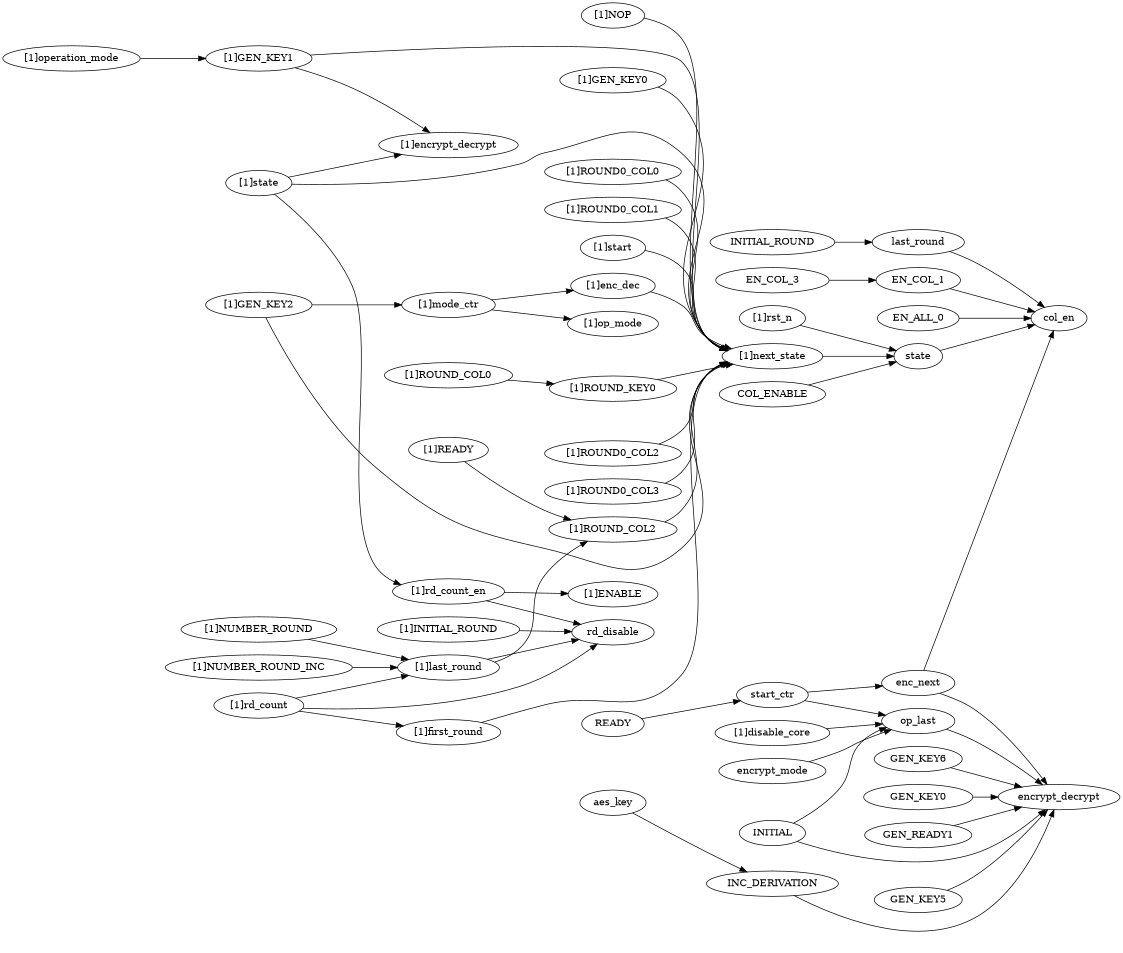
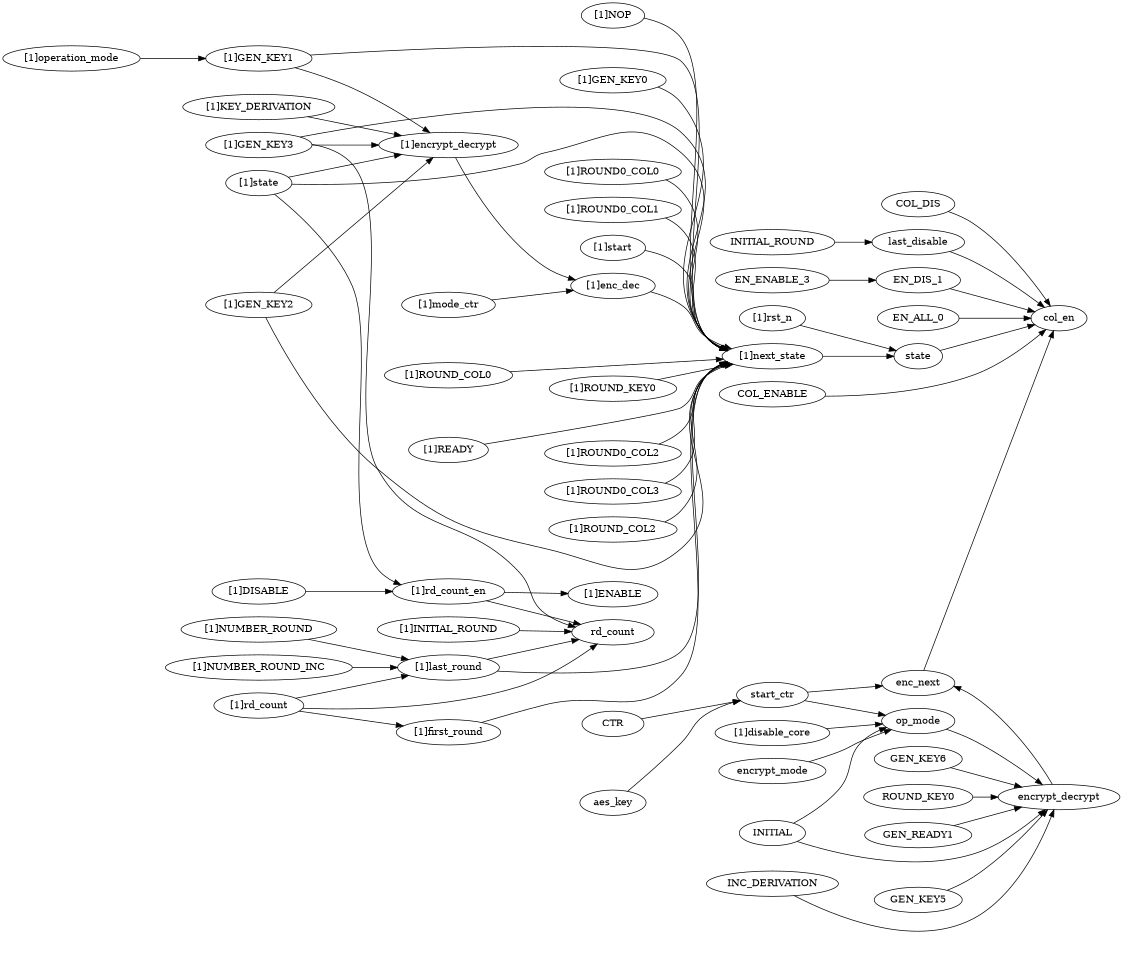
node "[1]KEY_DERIVATION": added
node "[1]GEN_KEY3": added
node "COL_DIS": added
edge "[1]encrypt_decrypt" -> "[1]enc_dec": added
node "last_round": label "last_round" -> "last_disable"
node "EN_COL_3": label "EN_COL_3" -> "EN_ENABLE_3"
node "EN_COL_1": label "EN_COL_1" -> "EN_DIS_1"
edge "[1]GEN_KEY2" -> "[1]mode_ctr": now "[1]GEN_KEY2" -> "[1]encrypt_decrypt"
node "[1]op_mode": removed
edge "COL_ENABLE" -> "state": now "COL_ENABLE" -> "col_en"
edge "[1]ROUND_COL0" -> "[1]ROUND_KEY0": now "[1]ROUND_COL0" -> "[1]next_state"
edge "[1]READY" -> "[1]ROUND_COL2": now "[1]READY" -> "[1]next_state"
node "[1]DISABLE": added
edge "[1]last_round" -> "[1]ROUND_COL2": now "[1]last_round" -> "[1]next_state"
node "rd_disable": label "rd_disable" -> "rd_count"
node "op_last": label "op_last" -> "op_mode"
node "READY": label "READY" -> "CTR"
edge "enc_next" -> "encrypt_decrypt": reversed
node "GEN_KEY0": label "GEN_KEY0" -> "ROUND_KEY0"
edge "aes_key" -> "INC_DERIVATION": now "aes_key" -> "start_ctr"
